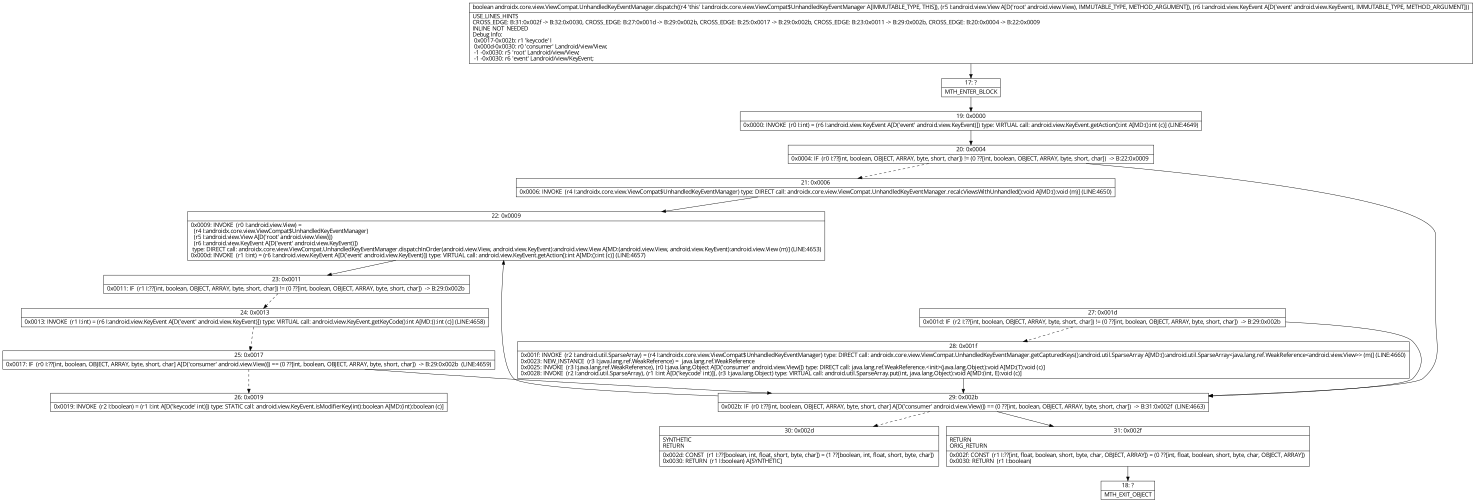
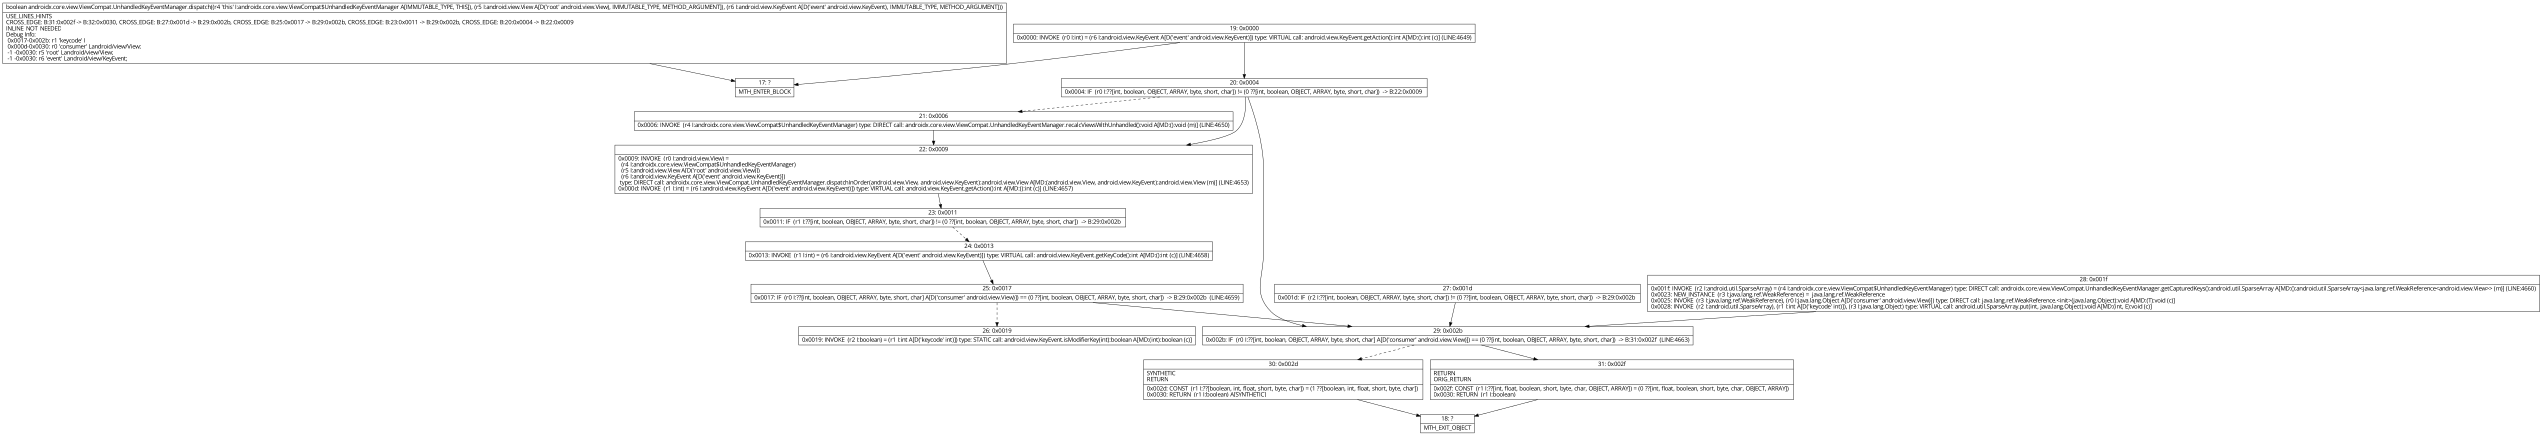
edge "17: ?" -> "19: 0x0000": reversed
edge "27: 0x001d" -> "28: 0x001f": removed
edge "24: 0x0013" -> "25: 0x0017": style dashed -> solid
edge "29: 0x002b" -> "22: 0x0009": now "20: 0x0004" -> "22: 0x0009"
edge "30: 0x002d" -> "18: ?": added
